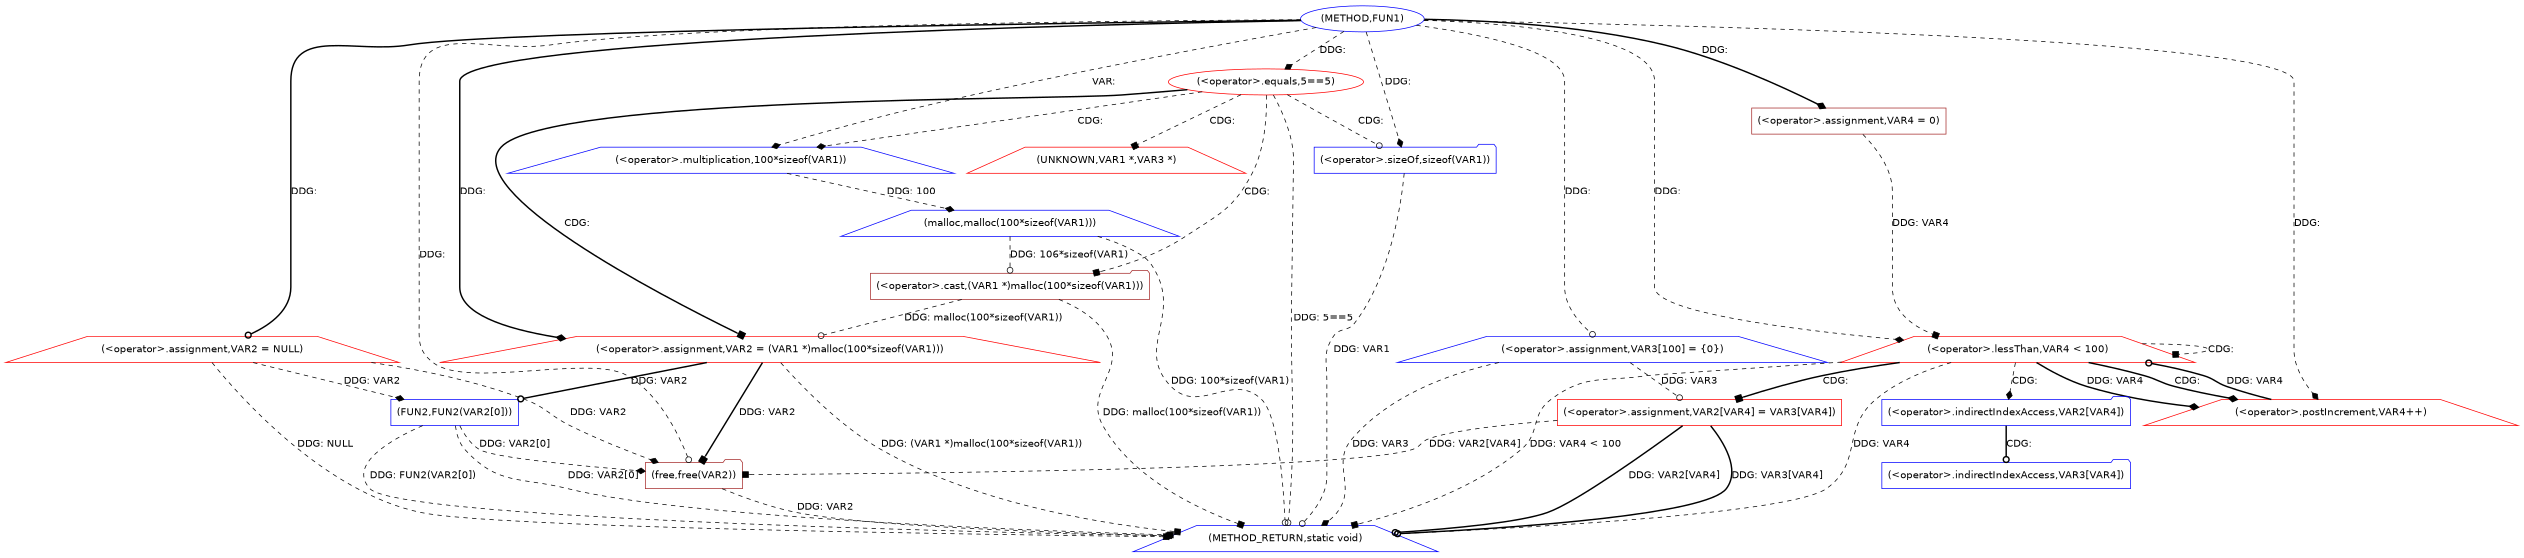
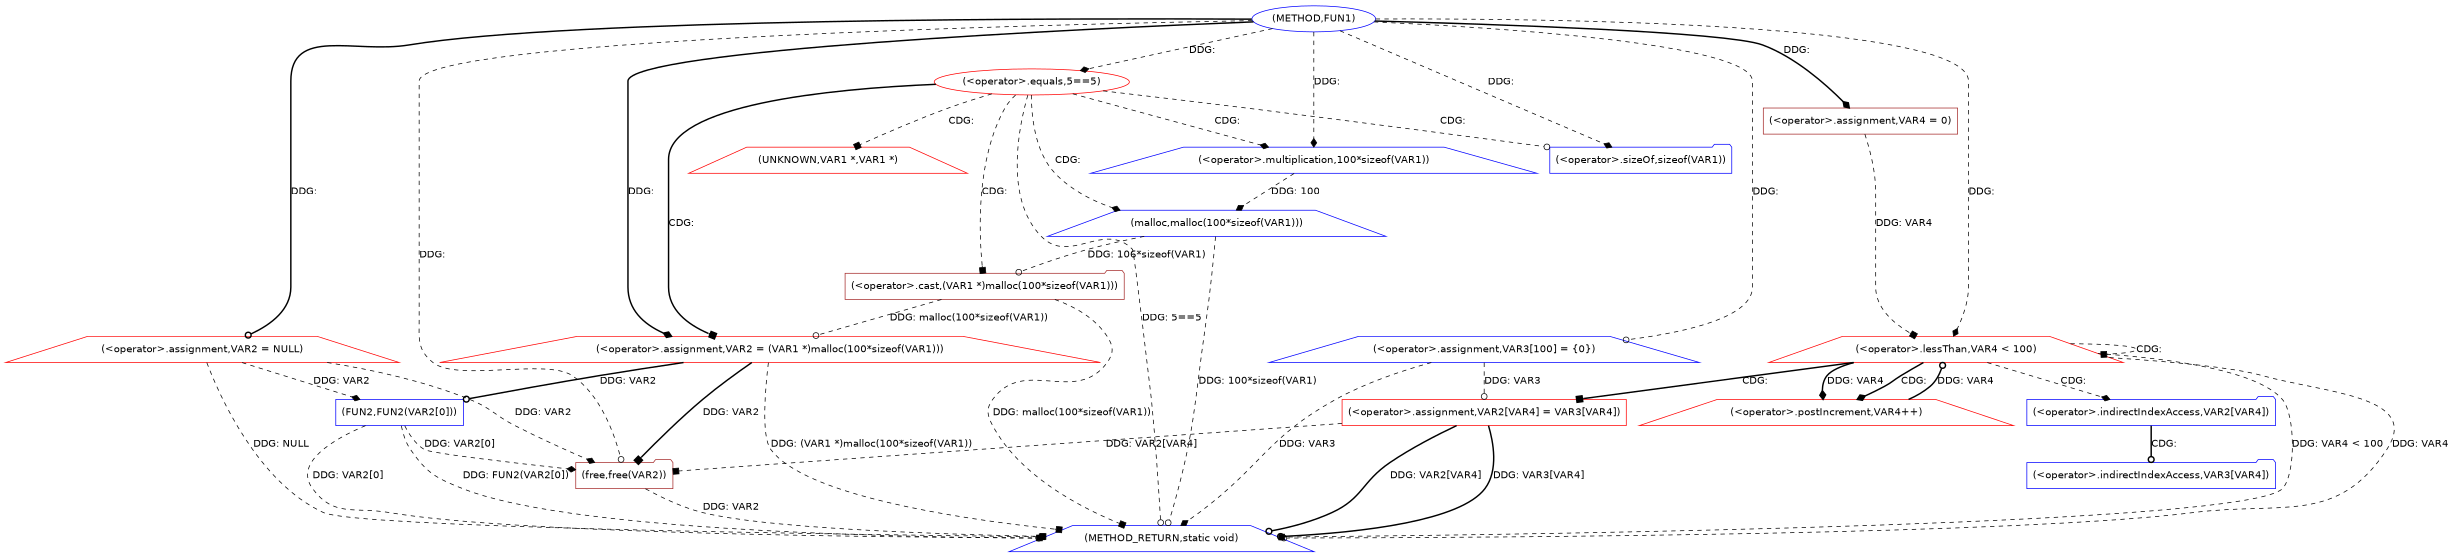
edge "(METHOD,FUN1)" -> "(<operator>.postIncrement,VAR4++)": removed, label "DDG:"
edge "(METHOD,FUN1)" -> "(<operator>.multiplication,100*sizeof(VAR1))": label "VAR: " -> "DDG: "
node "(UNKNOWN,VAR1 *,VAR3 *)": label "(UNKNOWN,VAR1 *,VAR3 *)" -> "(UNKNOWN,VAR1 *,VAR1 *)"
edge "(<operator>.equals,5==5)" -> "(malloc,malloc(100*sizeof(VAR1)))": added, label "CDG:"
edge "(<operator>.sizeOf,sizeof(VAR1))" -> "(METHOD_RETURN,static void)": removed, label "DDG: VAR1"
